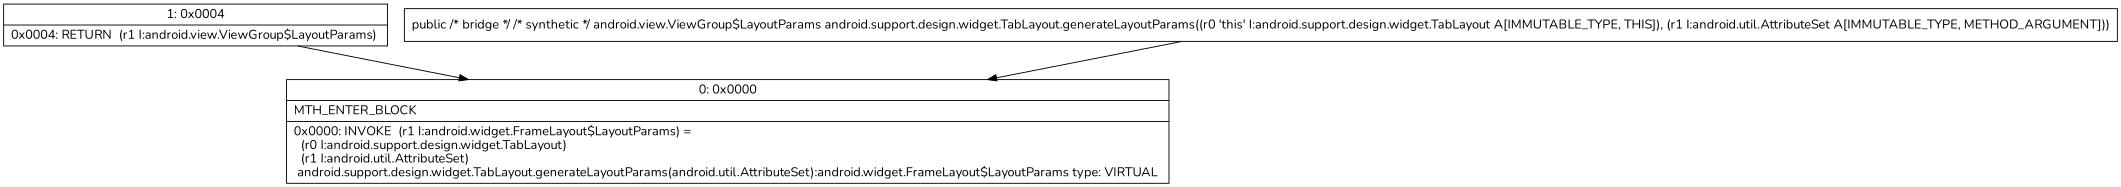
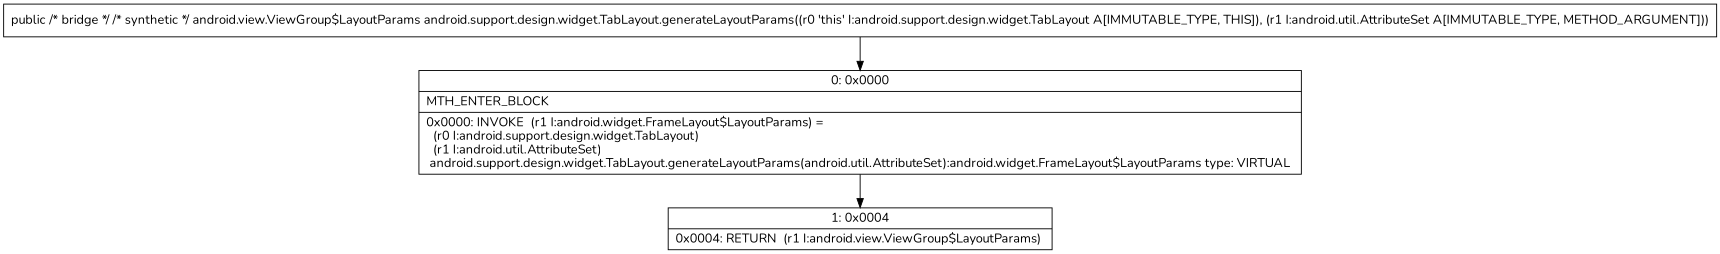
edge "1: 0x0004" -> "0: 0x0000": reversed
